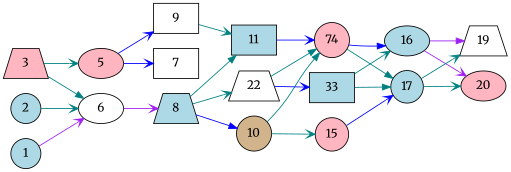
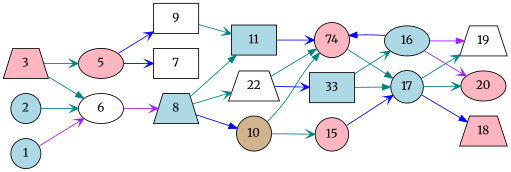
edge "74" -> "16": reversed
node "18": added
